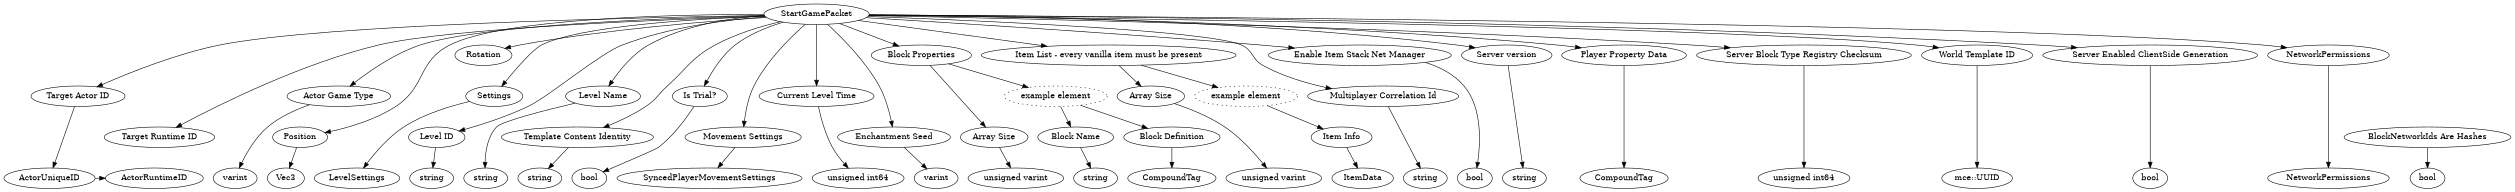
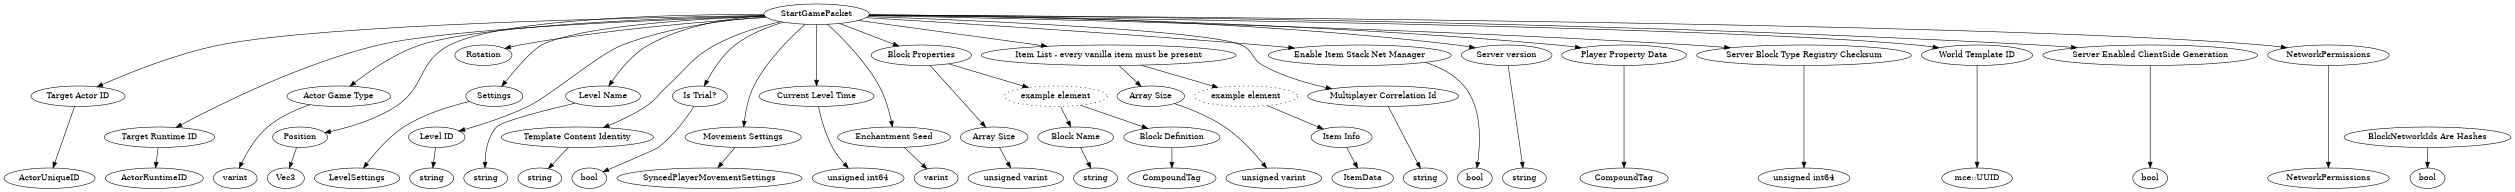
edge "ActorUniqueID" -> "ActorRuntimeID": now "Target Runtime ID" -> "ActorRuntimeID"
